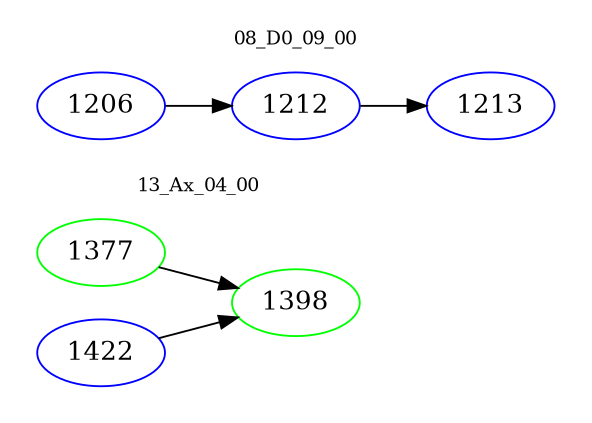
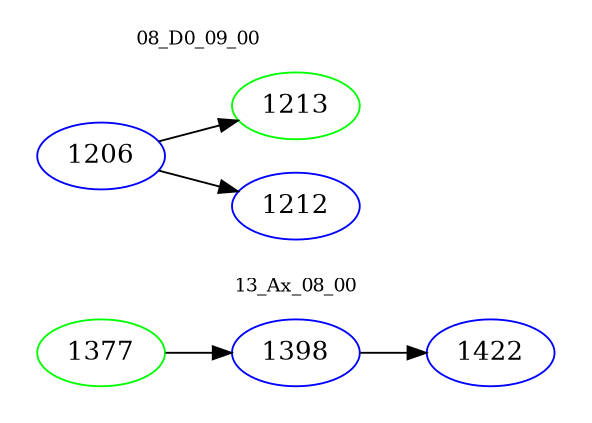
edge "1212" -> "1213": now "1206" -> "1213"
node "1213": color blue -> green
cluster "13_Ax_04_00": label "13_Ax_04_00" -> "13_Ax_08_00"
node "1398": color green -> blue
edge "1422" -> "1398": reversed
